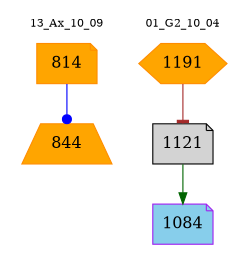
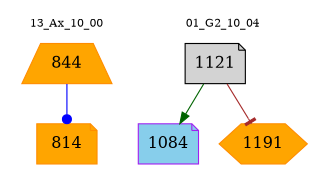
cluster "13_Ax_10_09": label "13_Ax_10_09" -> "13_Ax_10_00"
edge "814" -> "844": reversed
edge "1191" -> "1121": reversed
